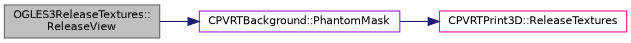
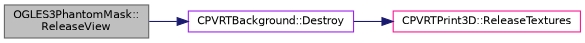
node "OGLES3ReleaseTextures:: ReleaseView": label "OGLES3ReleaseTextures:: ReleaseView" -> "OGLES3PhantomMask:: ReleaseView"
node "CPVRTBackground::PhantomMask": label "CPVRTBackground::PhantomMask" -> "CPVRTBackground::Destroy"
